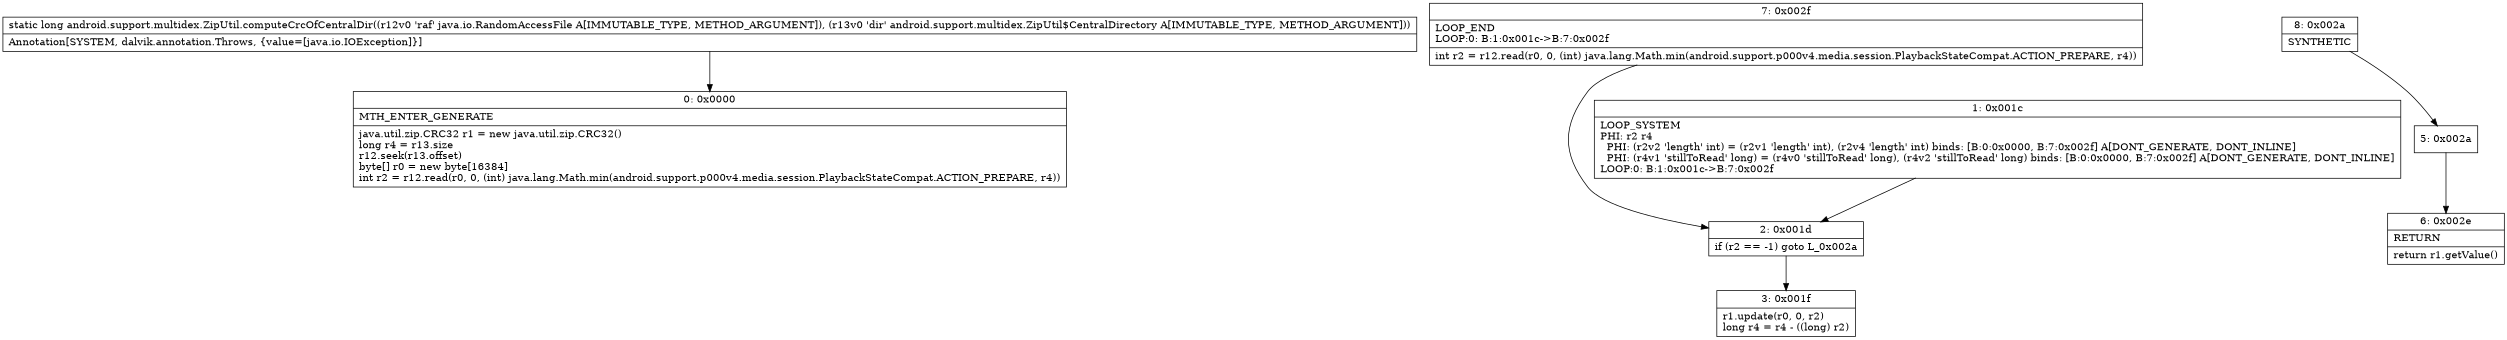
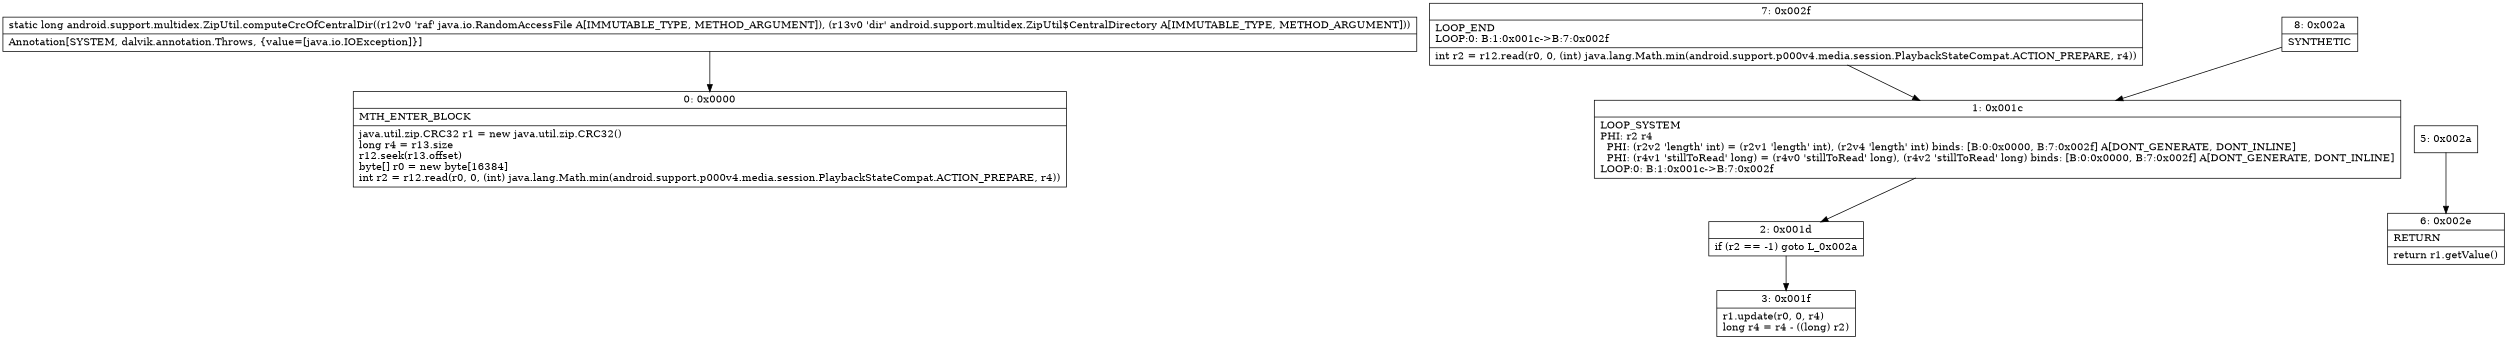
edge "8: 0x002a" -> "5: 0x002a": now "8: 0x002a" -> "1: 0x001c"
node "0: 0x0000": text "MTH_ENTER_GENERATE" -> "MTH_ENTER_BLOCK"
edge "7: 0x002f" -> "2: 0x001d": now "7: 0x002f" -> "1: 0x001c"
node "3: 0x001f": text "r1.update(r0, 0, r2)" -> "r1.update(r0, 0, r4)"
